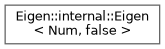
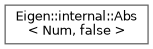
node "Eigen::internal::Eigen < Num, false >": label "Eigen::internal::Eigen < Num, false >" -> "Eigen::internal::Abs < Num, false >"
